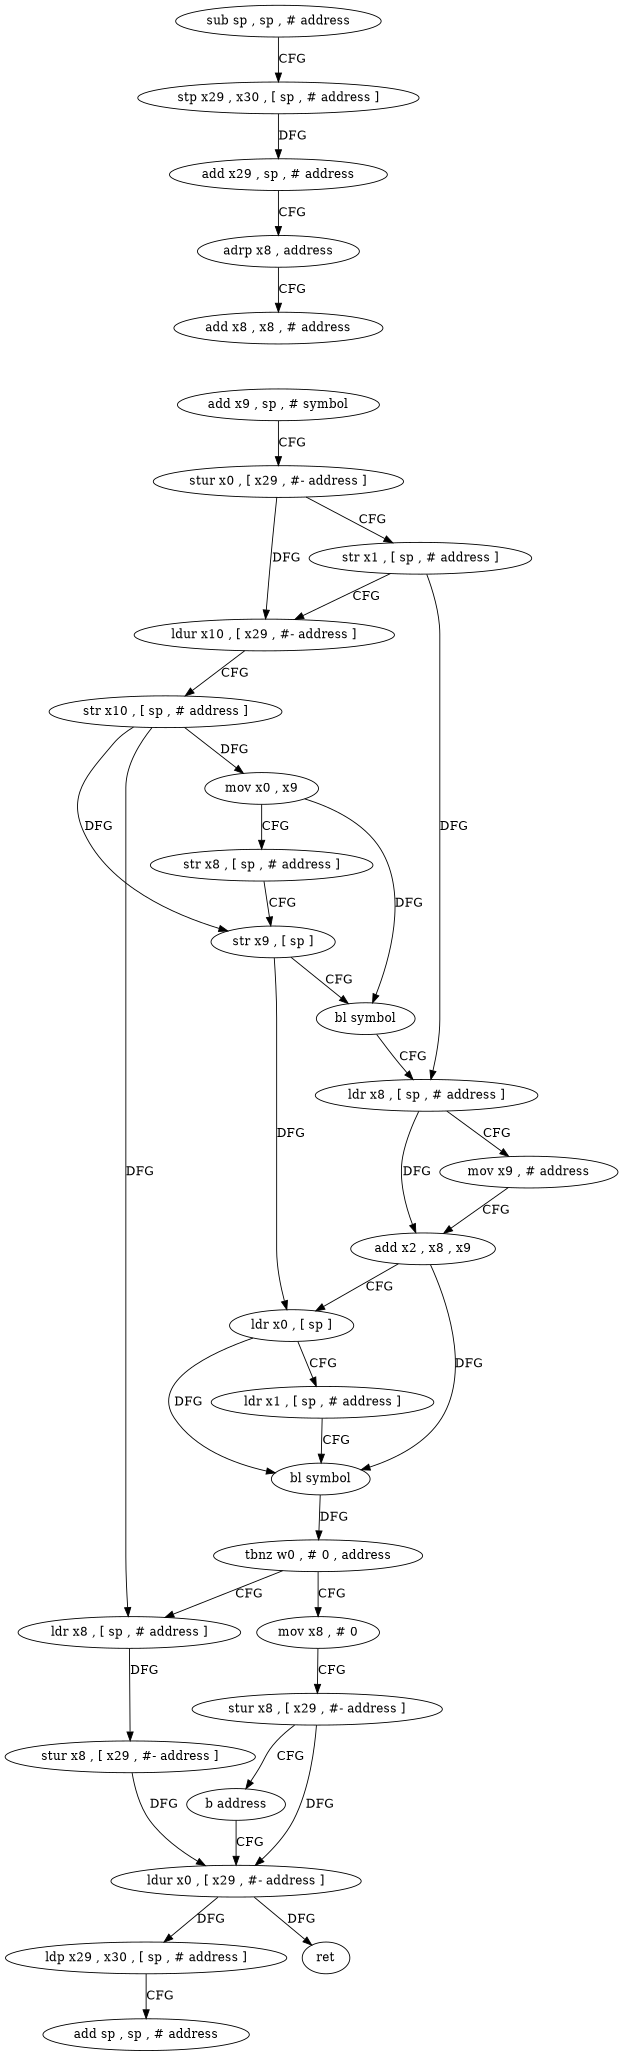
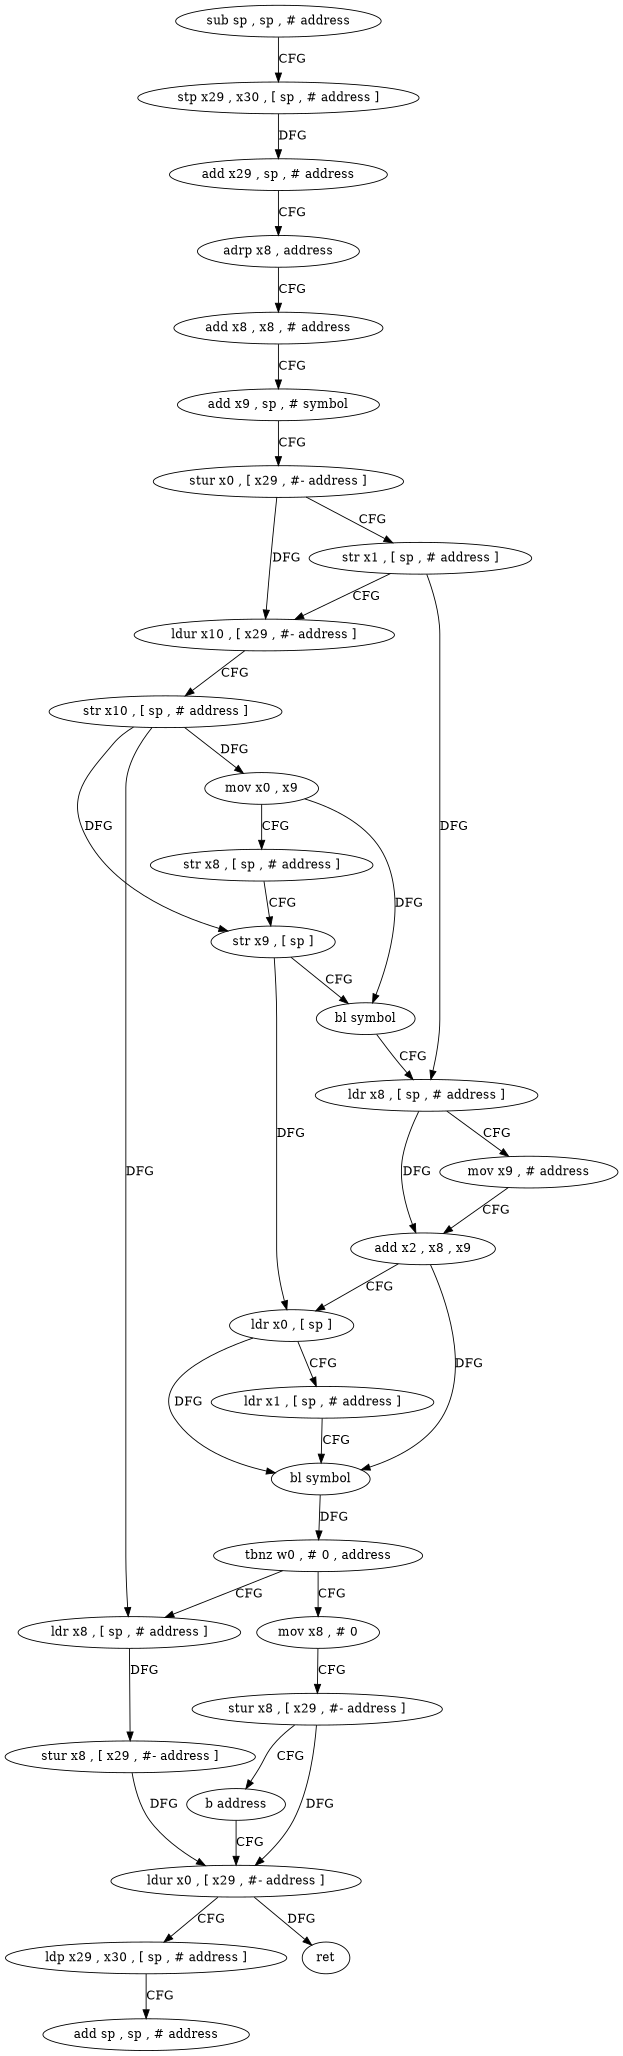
edge "add x8 , x8 , # address" -> "add x9 , sp , # symbol": added, label "CFG"
edge "ldur x0 , [ x29 , #- address ]" -> "ldp x29 , x30 , [ sp , # address ]": label "DFG" -> "CFG"
